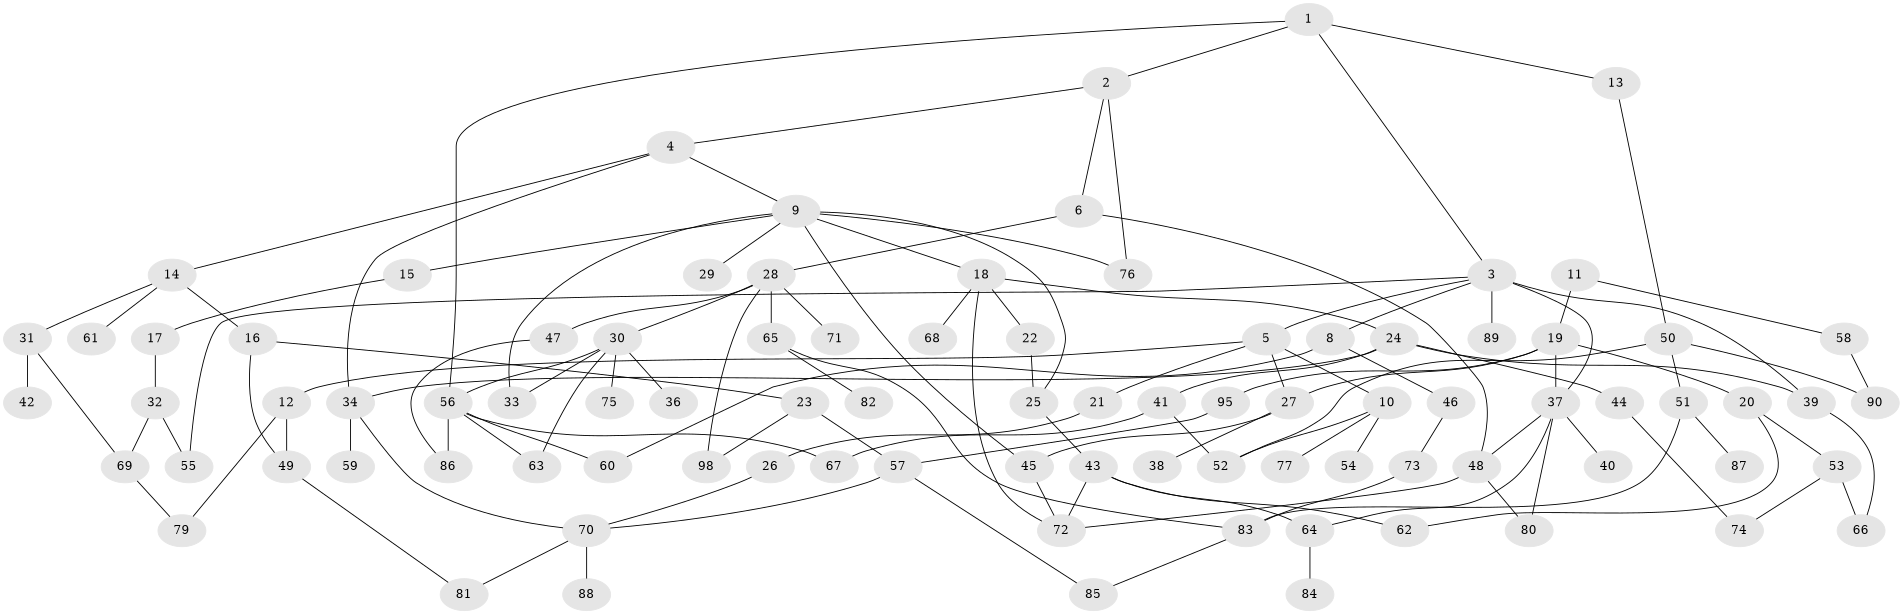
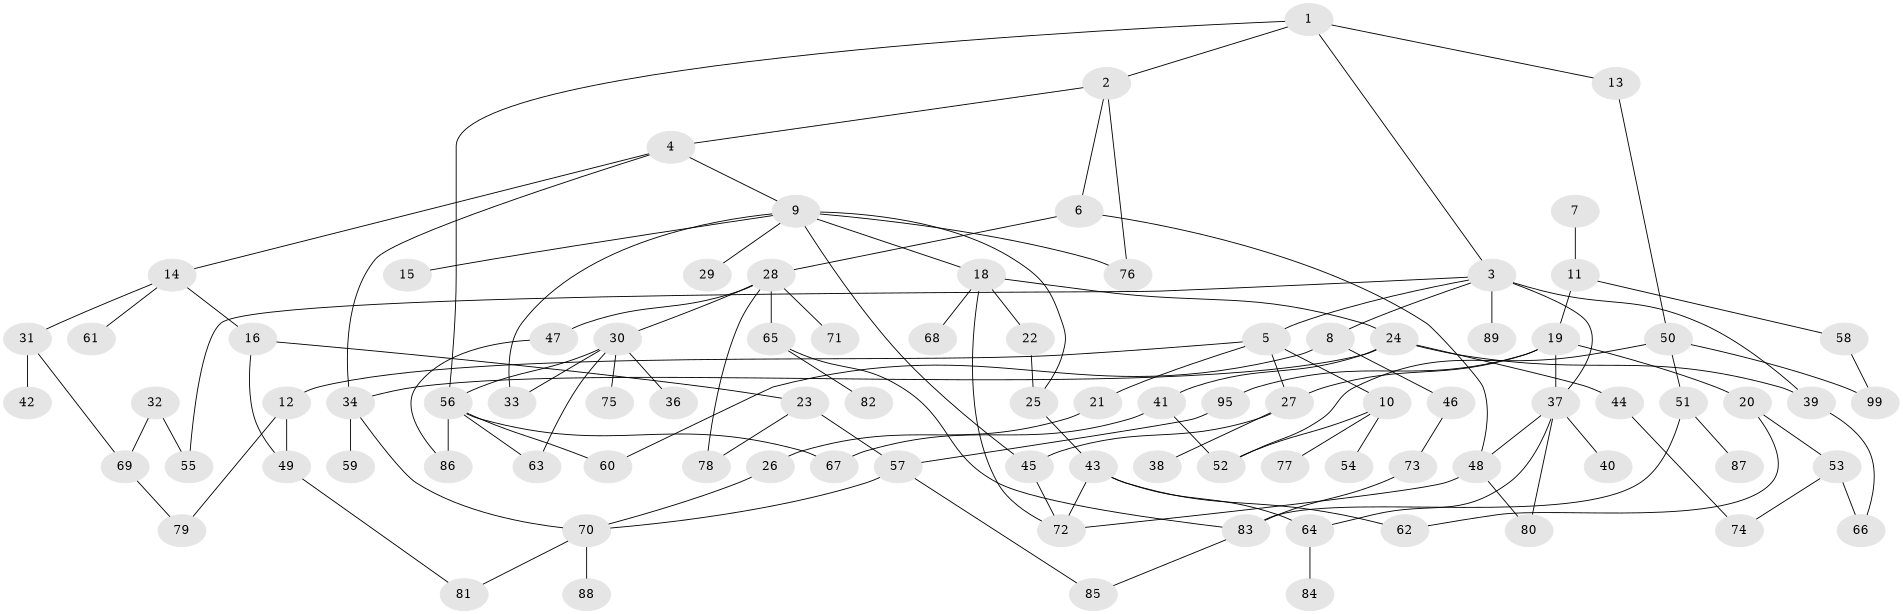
node "7": added
node "17": removed
node "90": label "90" -> "99"
node "98": label "98" -> "78"
